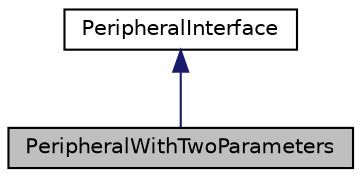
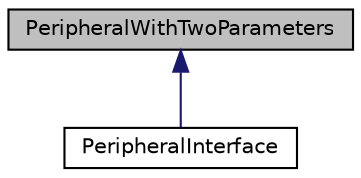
edge "PeripheralWithTwoParameters" -> "PeripheralInterface": reversed
